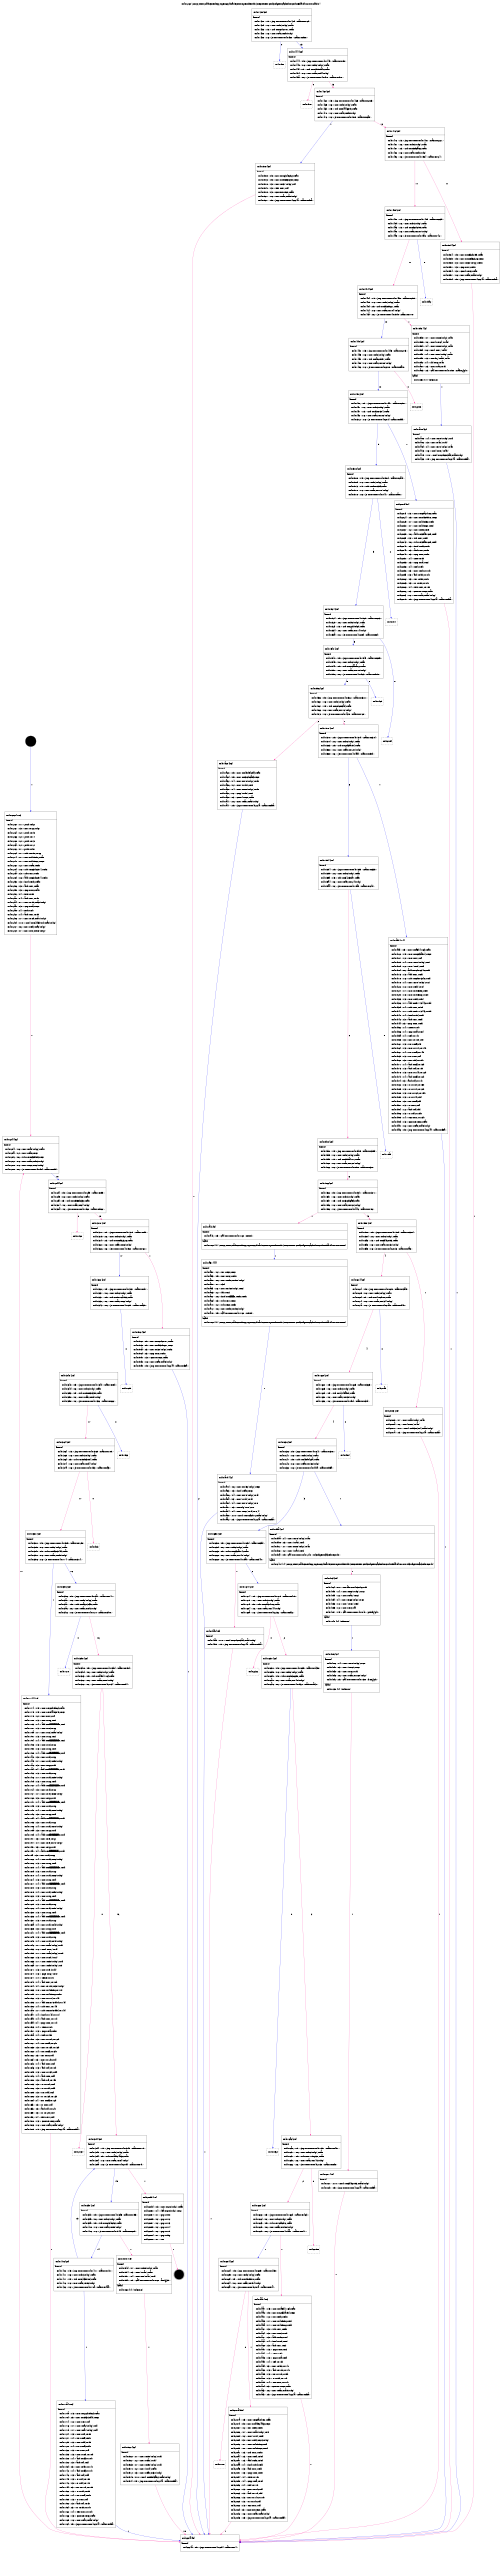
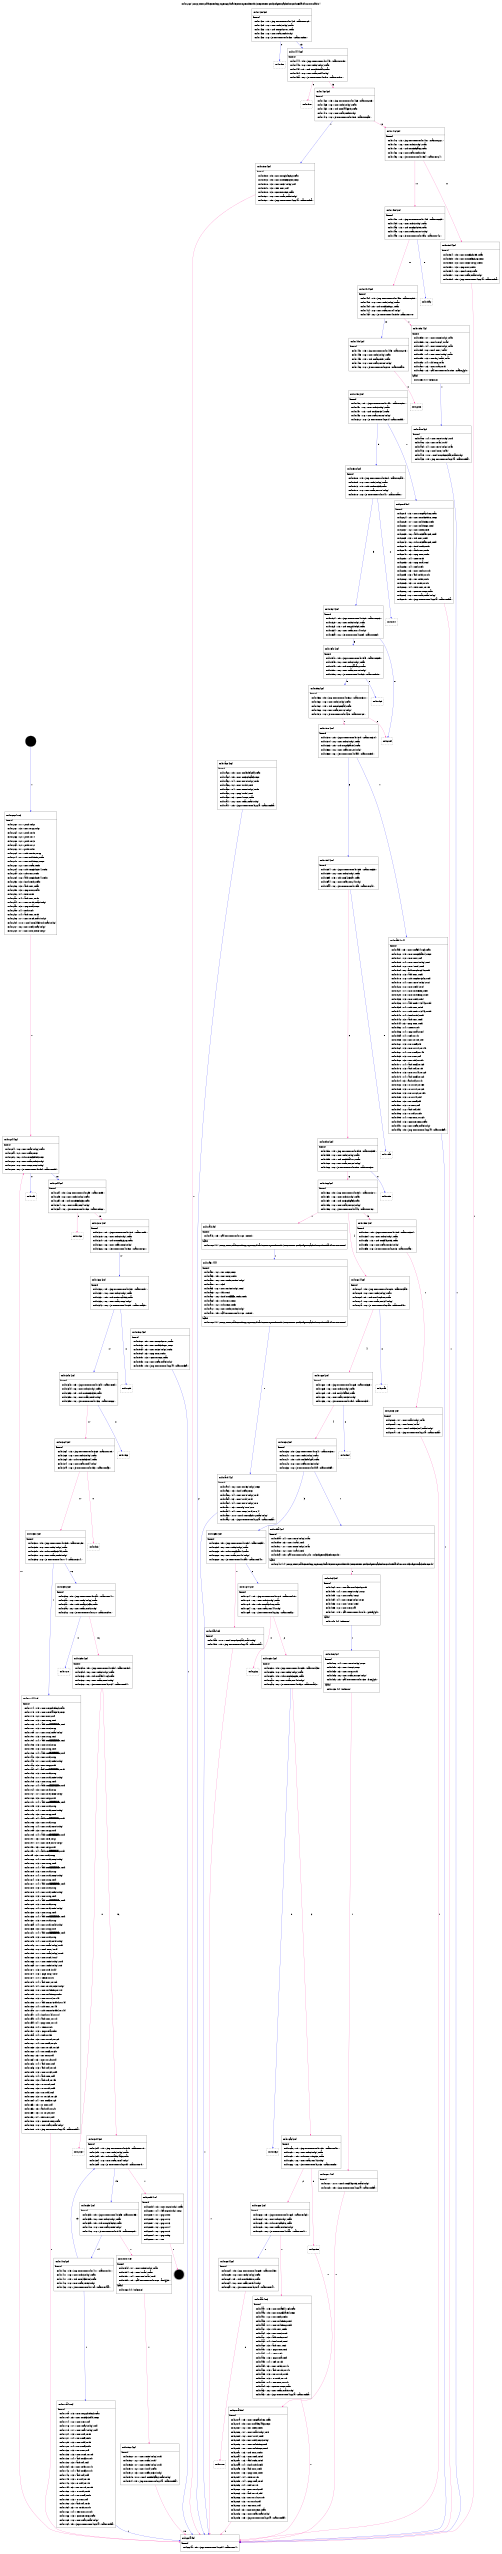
edge "0x4014d0 [28]" -> "0x4014ec [28]": removed, label "10"
edge "0x40155c [28]" -> "0x401a28 [36]": now "0x40155c [28]" -> "0x4020ef"
node "0x401fef": added
node "0x401e9e": added
edge "0x4015e8 [28]" -> "0x401604 [28]": now "0x4015cc [28]" -> "0x401604 [28]"
edge "0x401310 [28]" -> "0x4019c0 [30]": removed, label "1"
edge "0x40132c [28]" -> "0x401348 [28]": added, label "17"
edge "0x4016e4 [28]" -> "0x40207a [99]": now "0x40215e" -> "0x40207a [99]"
